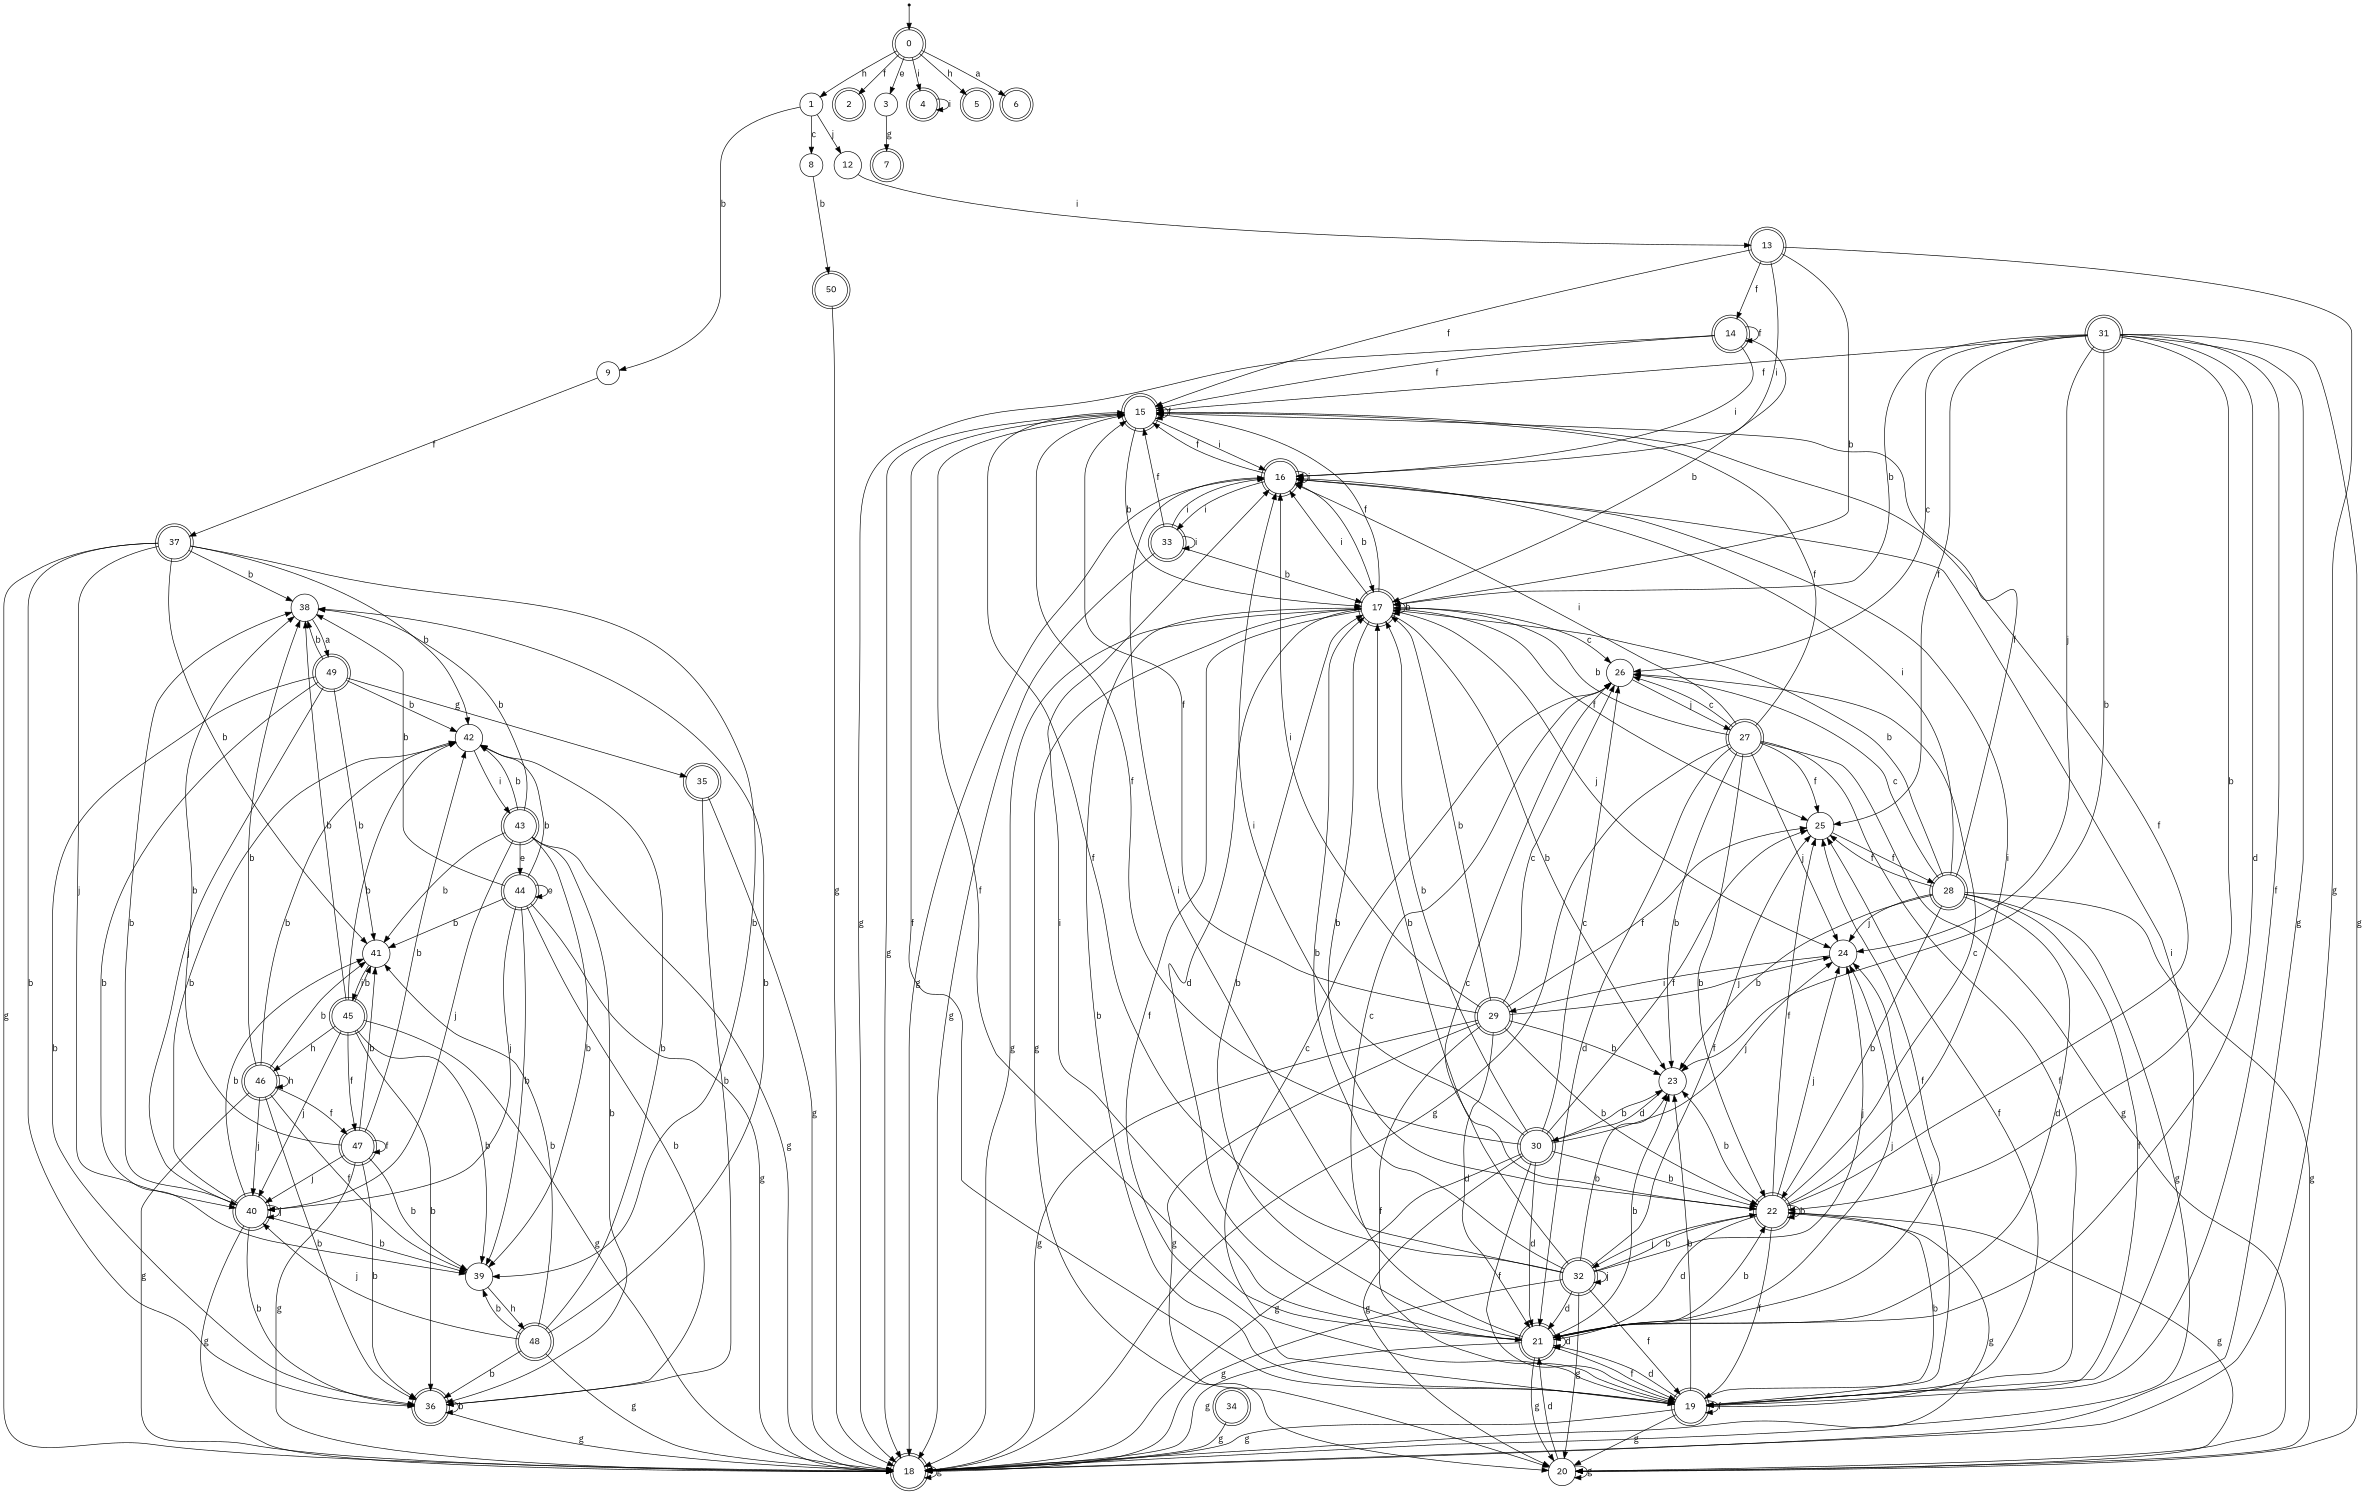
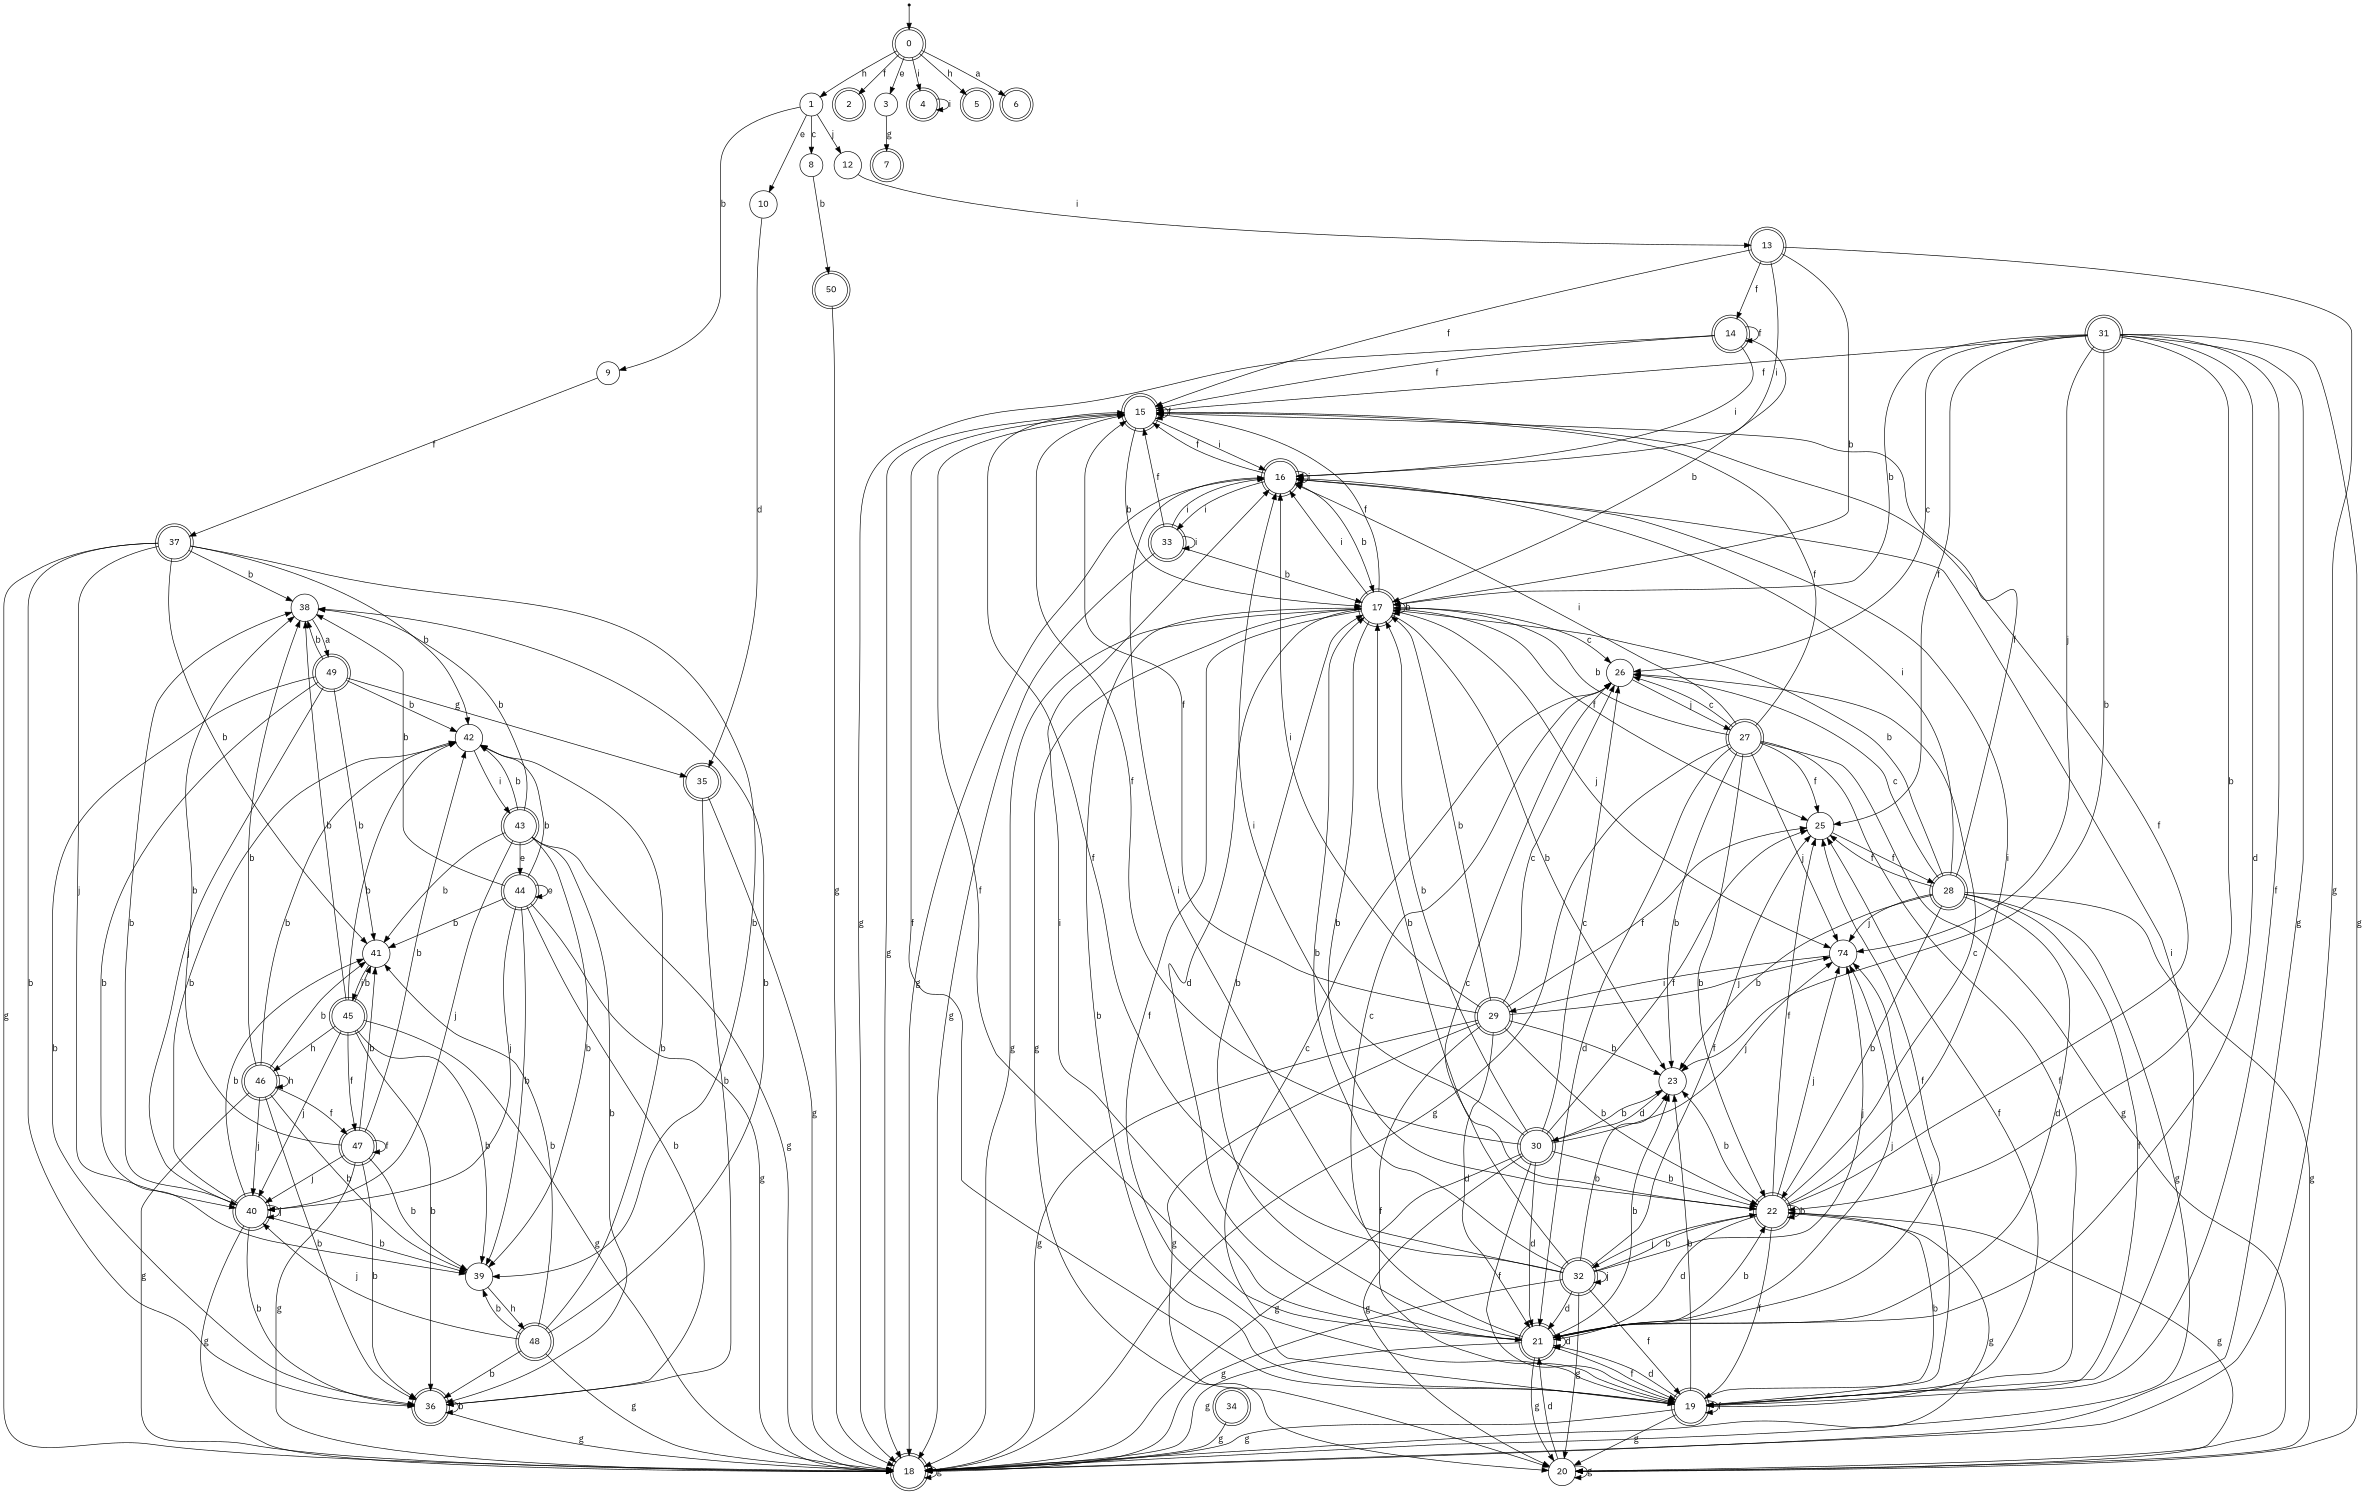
node "10": added
node "24": label "24" -> "74"
edge "46" -> "39": label "f" -> "b"
